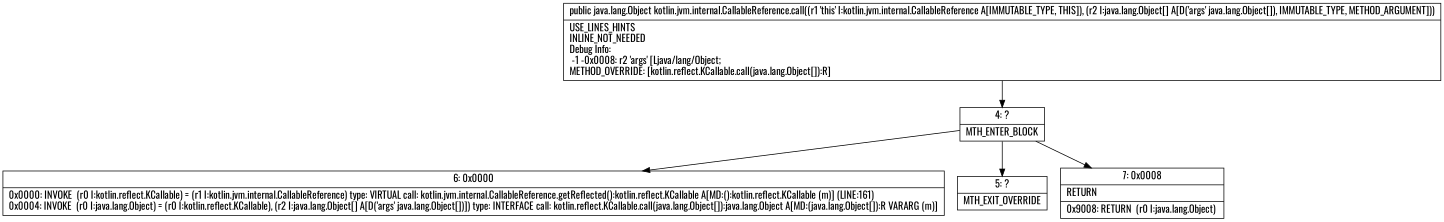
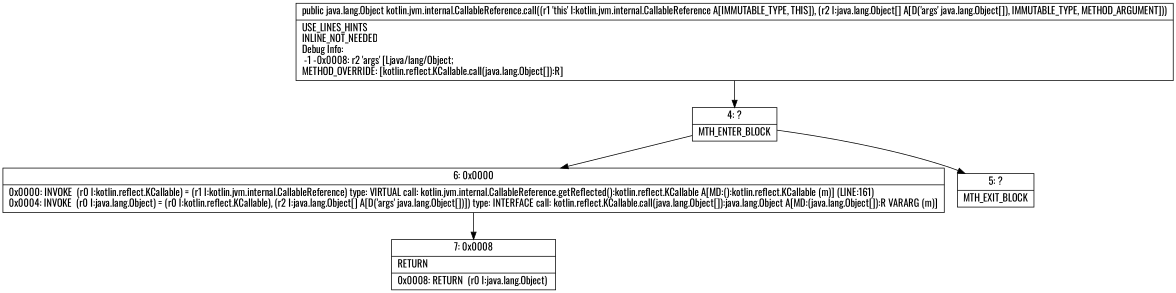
edge "4: ?" -> "7: 0x0008": now "6: 0x0000" -> "7: 0x0008"
node "5: ?": text "MTH_EXIT_OVERRIDE" -> "MTH_EXIT_BLOCK"
node "7: 0x0008": text "0x9008: RETURN  (r0 I:java.lang.Object)" -> "0x0008: RETURN  (r0 I:java.lang.Object)"
